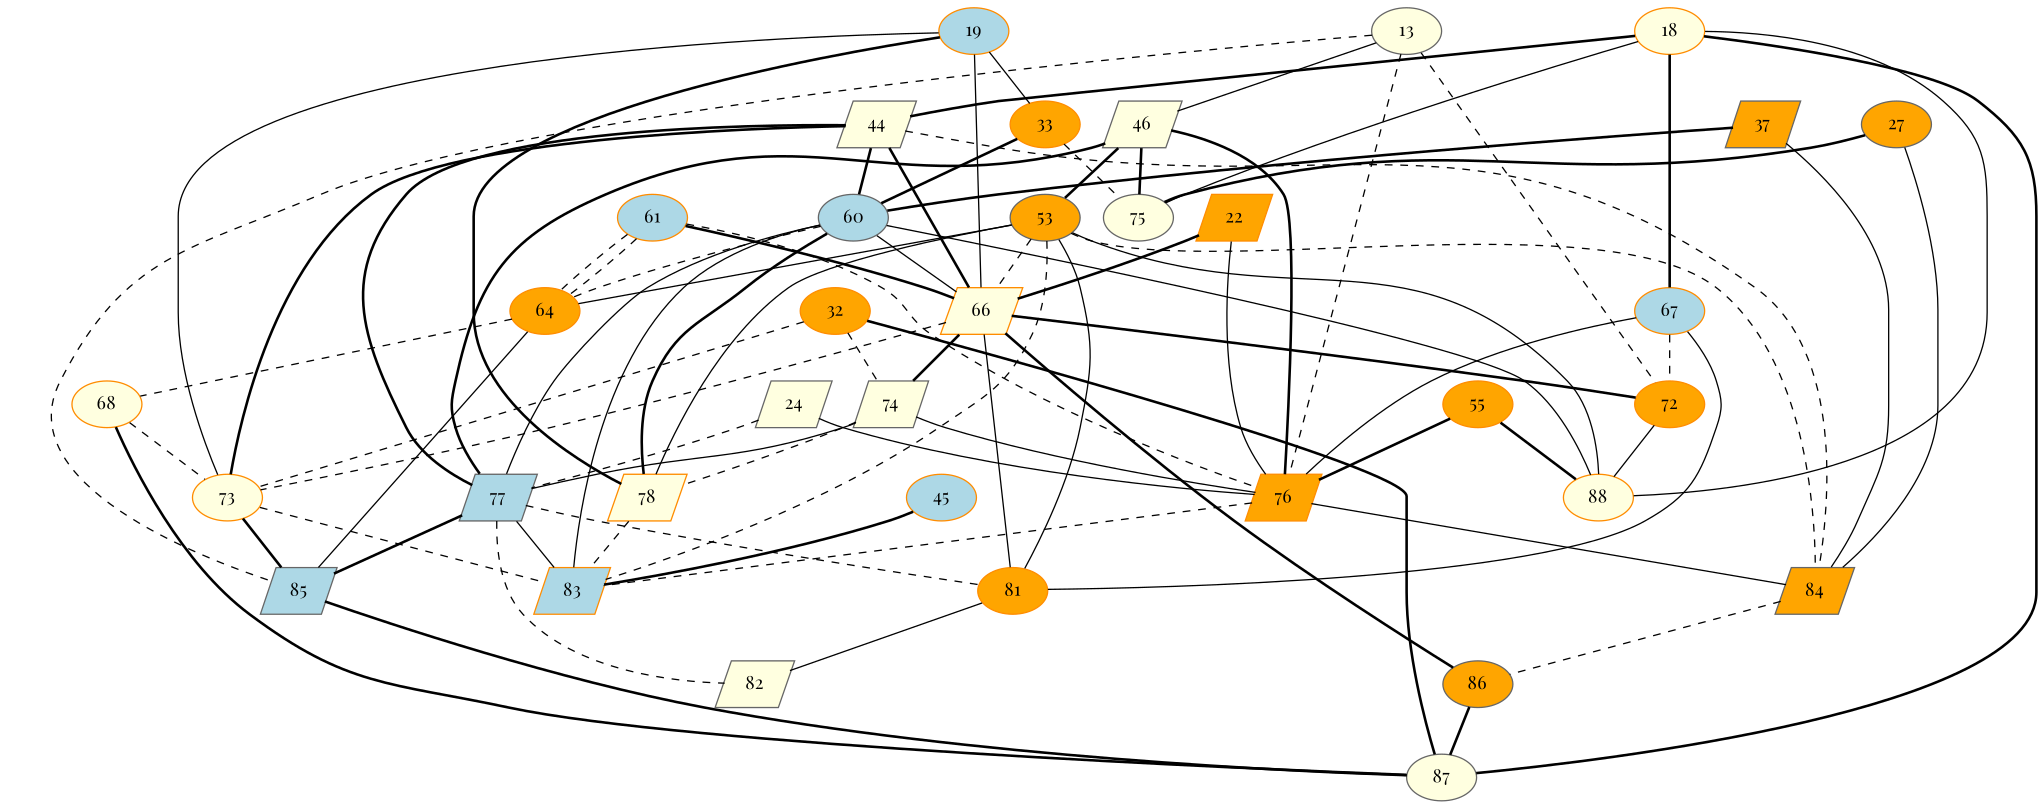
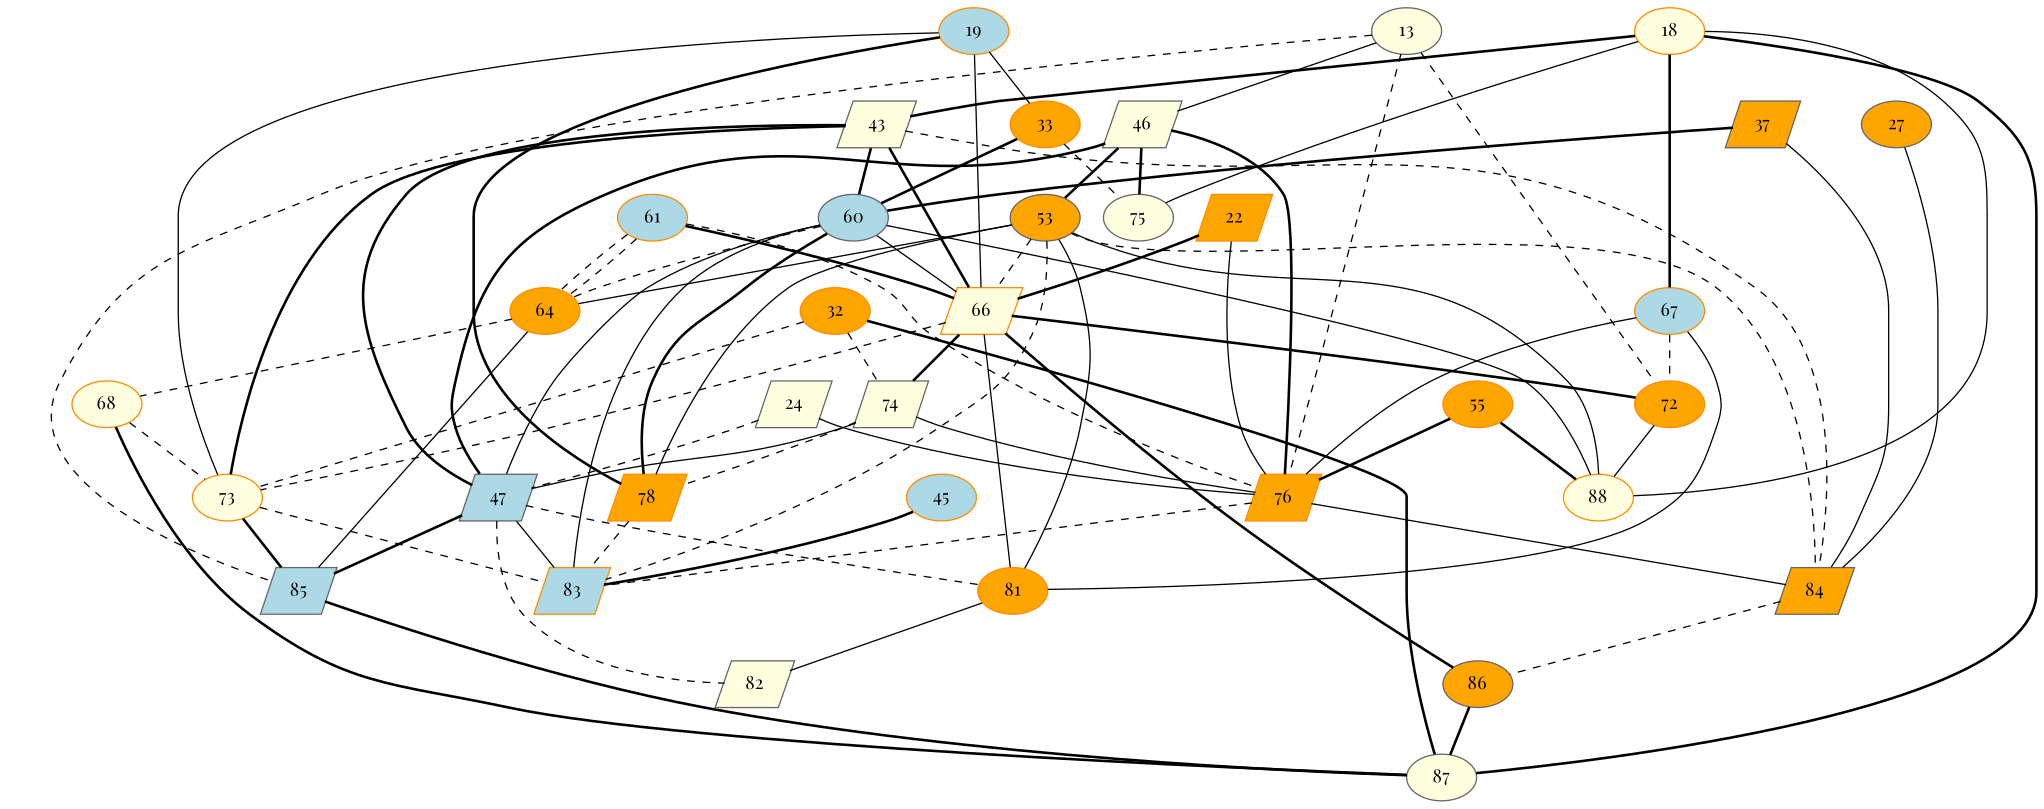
node "44": label "44" -> "43"
edge "27" -- "75": removed
node "77": label "77" -> "47"
node "78": fillcolor lightyellow -> orange
